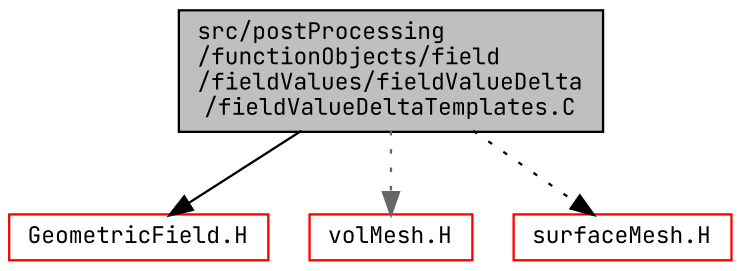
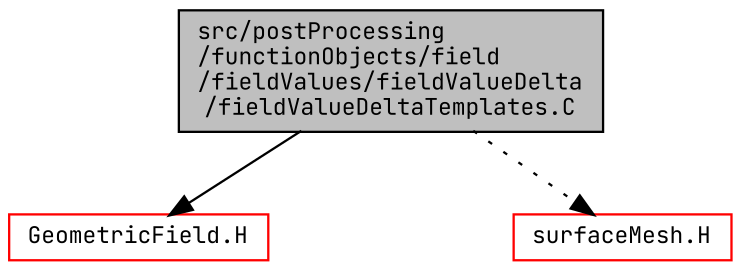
node "volMesh.H": removed
